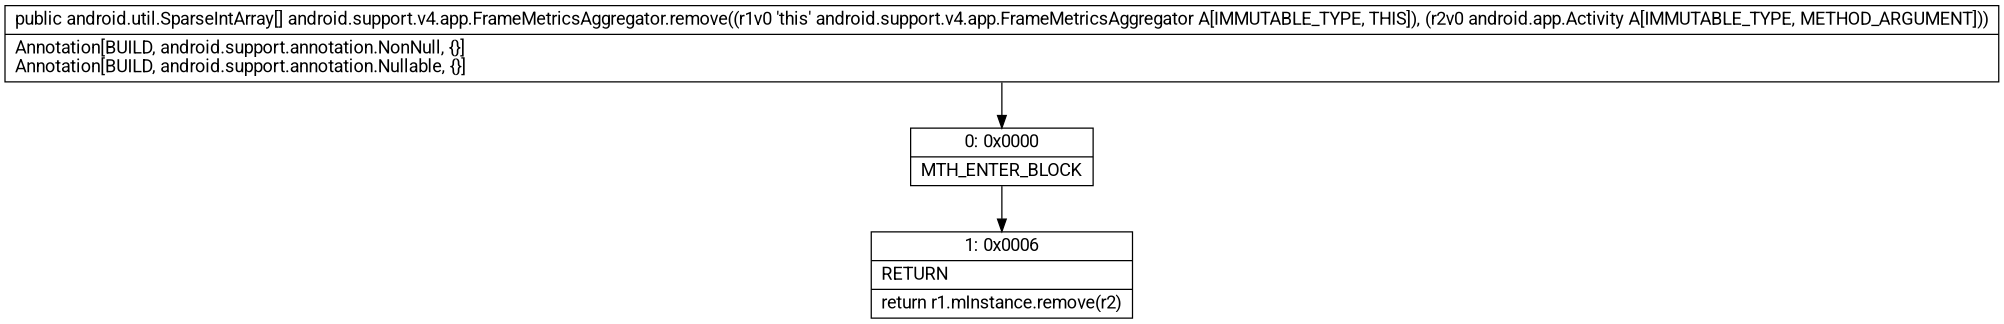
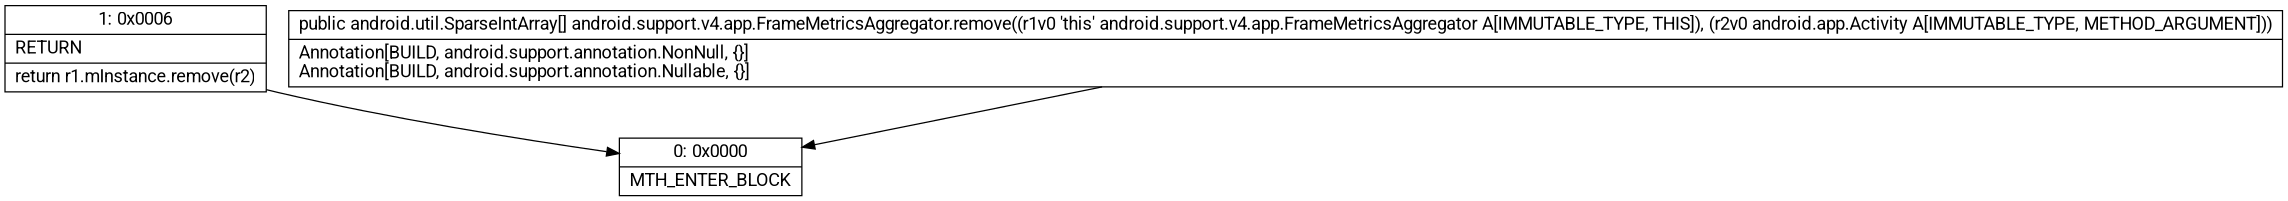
edge "0: 0x0000" -> "1: 0x0006": reversed
